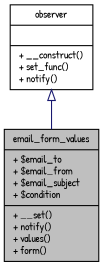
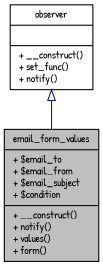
node "email_form_values": text "+ __set()" -> "+ __construct()"
